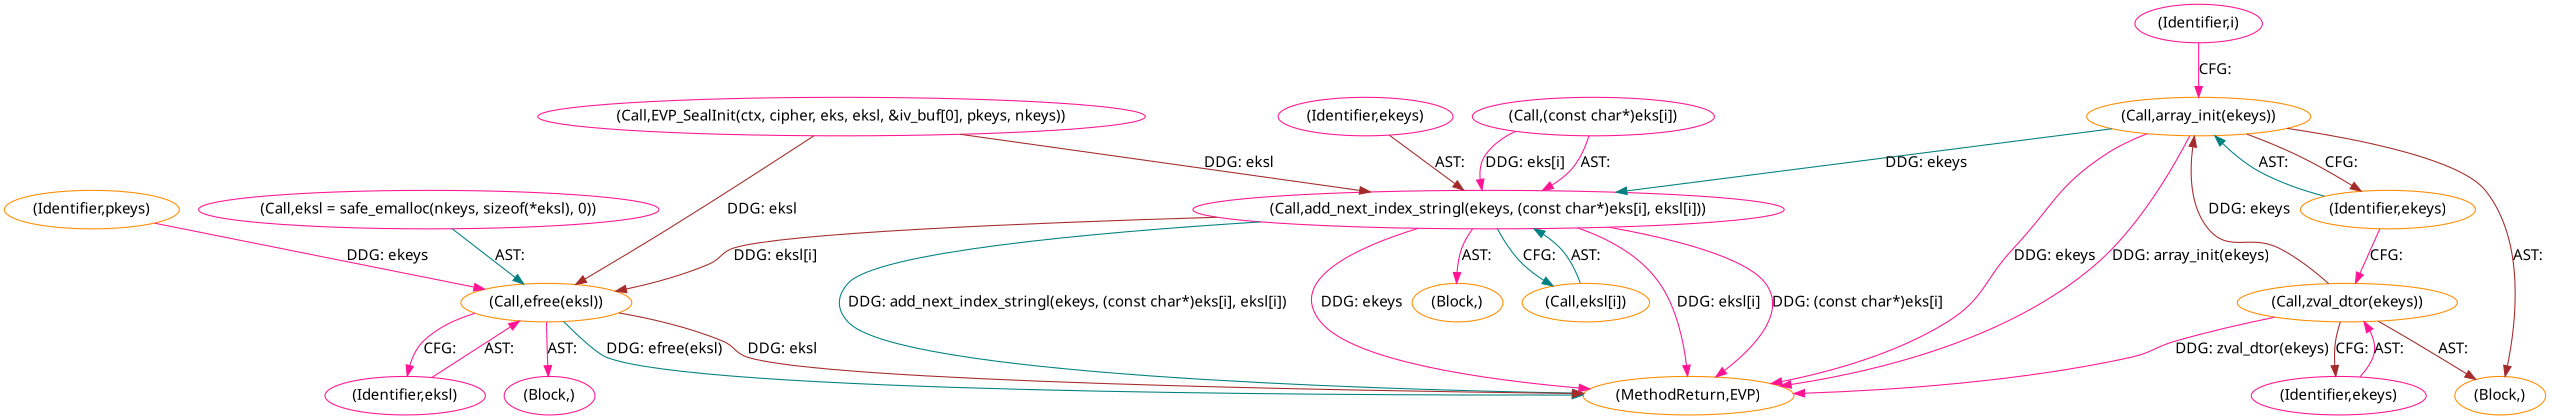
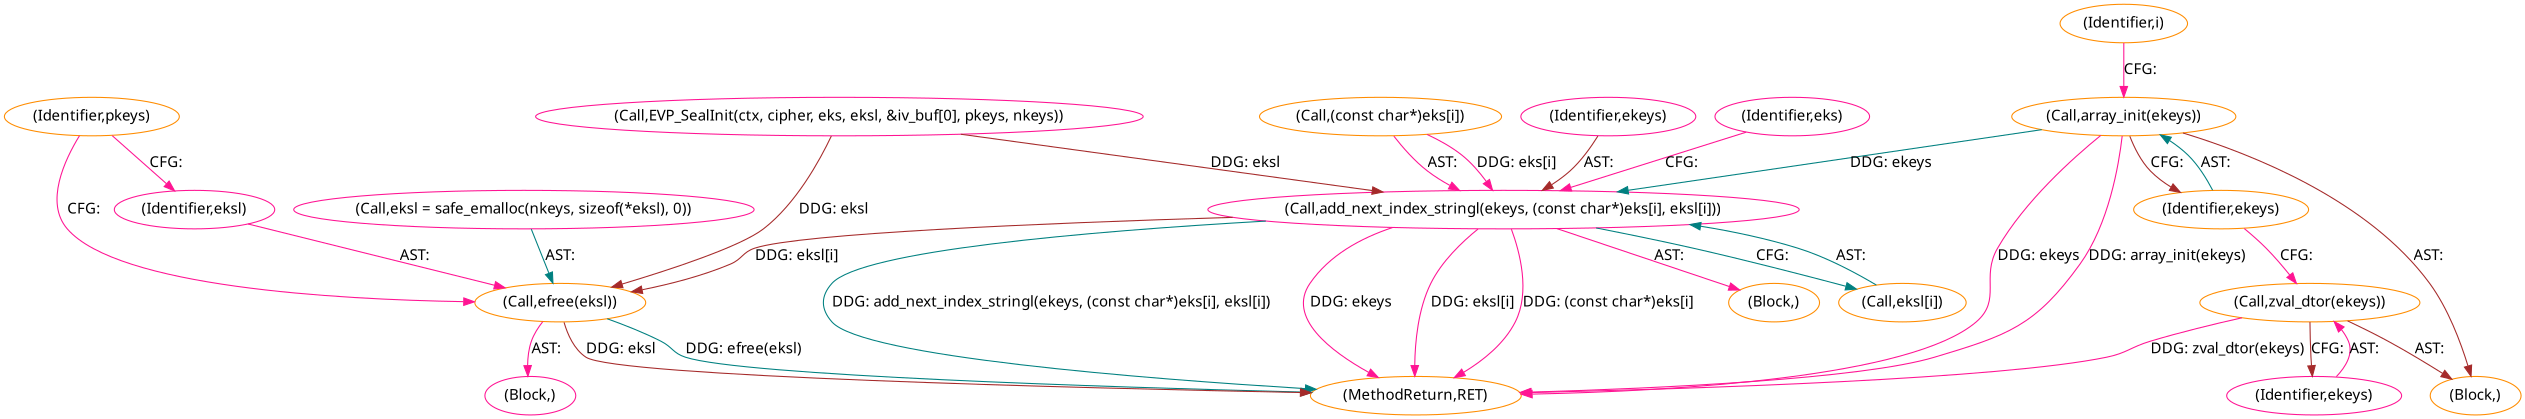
node "(Identifier,i)": color deeppink -> darkorange
node "(Call,(const char*)eks[i])": color deeppink -> darkorange
node "(Identifier,eks)": added
edge "(Call,zval_dtor(ekeys))" -> "(Call,array_init(ekeys))": removed, label "DDG: ekeys"
edge "(Identifier,pkeys)" -> "(Call,efree(eksl))": label "DDG: ekeys" -> "CFG: "
edge "(Call,efree(eksl))" -> "(Identifier,eksl)": now "(Identifier,pkeys)" -> "(Identifier,eksl)"
node "(MethodReturn,EVP)": label "(MethodReturn,EVP)" -> "(MethodReturn,RET)"
